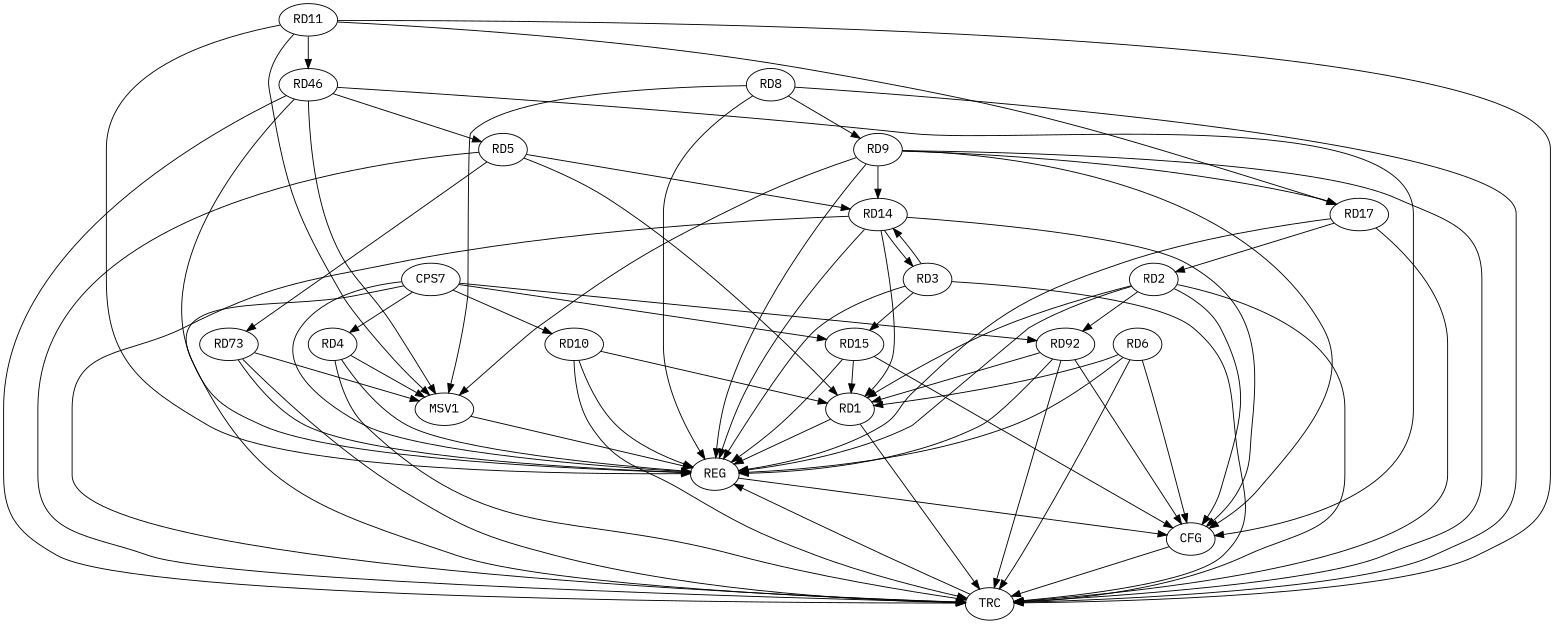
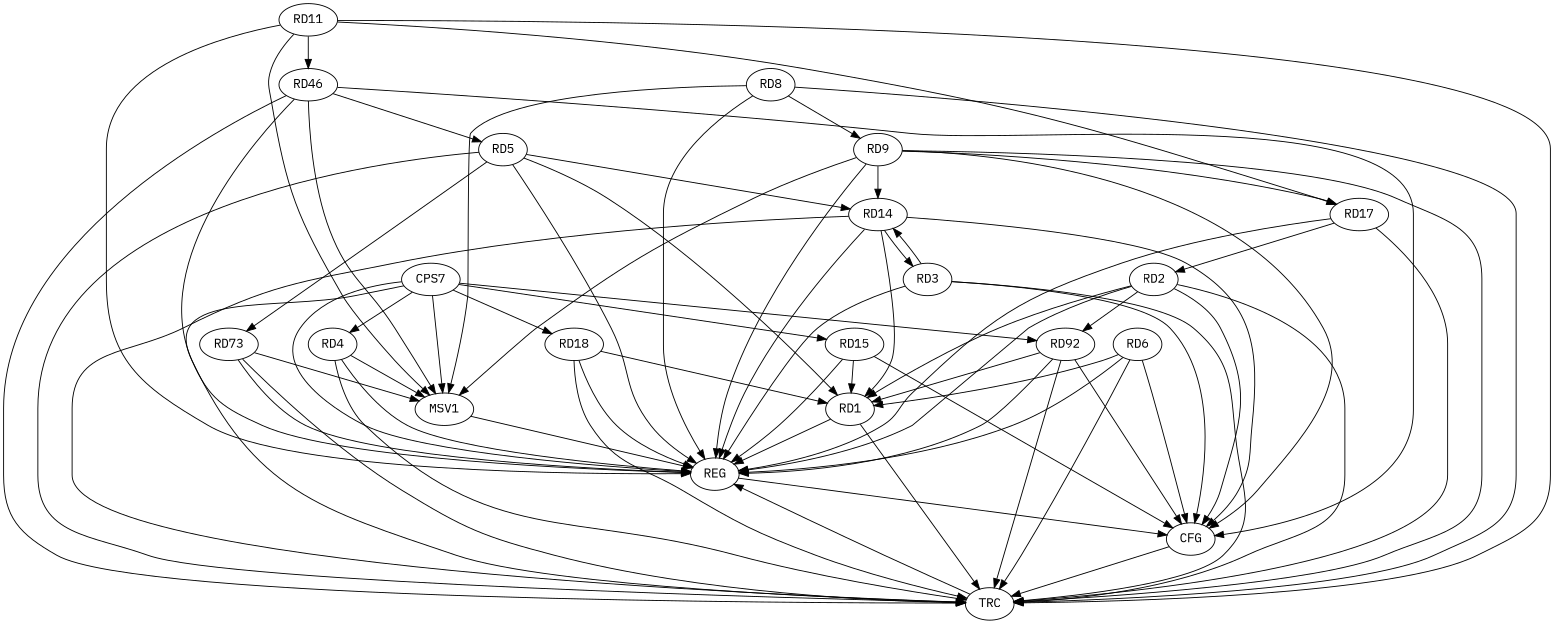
edge "RD3" -> "RD15": now "RD3" -> "CFG"
edge "RD5" -> "REG": added
edge "CPS7" -> "MSV1": added
node "RD10": label "RD10" -> "RD18"
